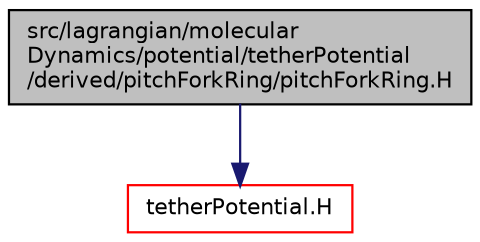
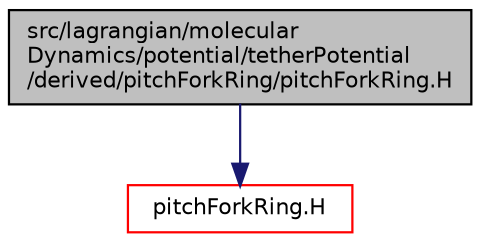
node "tetherPotential.H": label "tetherPotential.H" -> "pitchForkRing.H"
